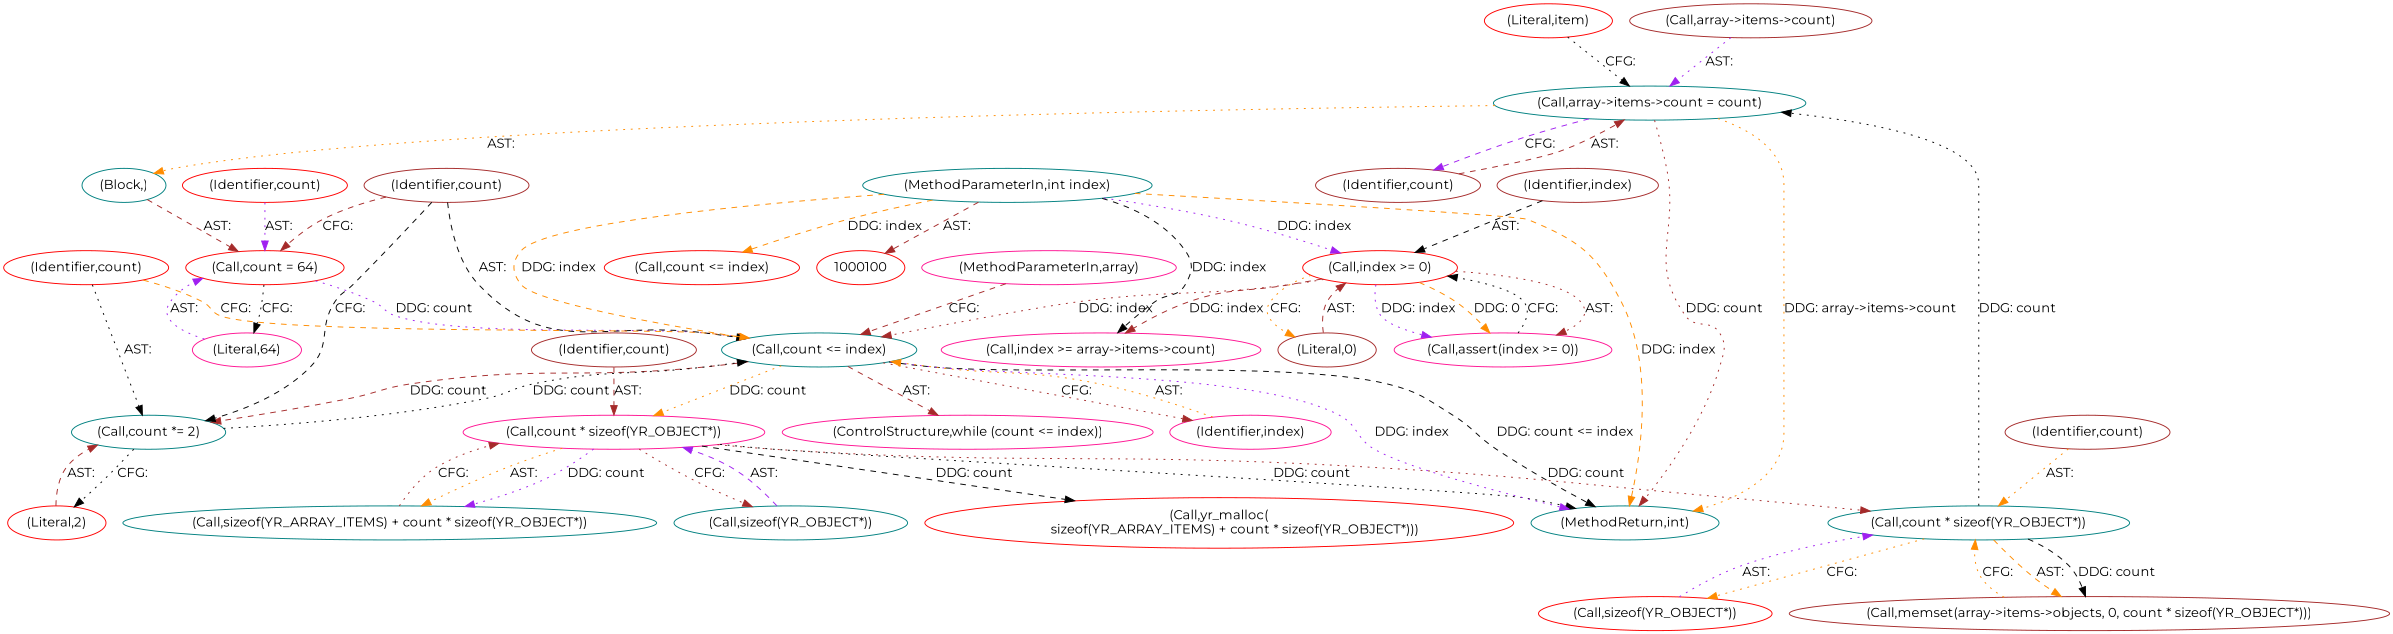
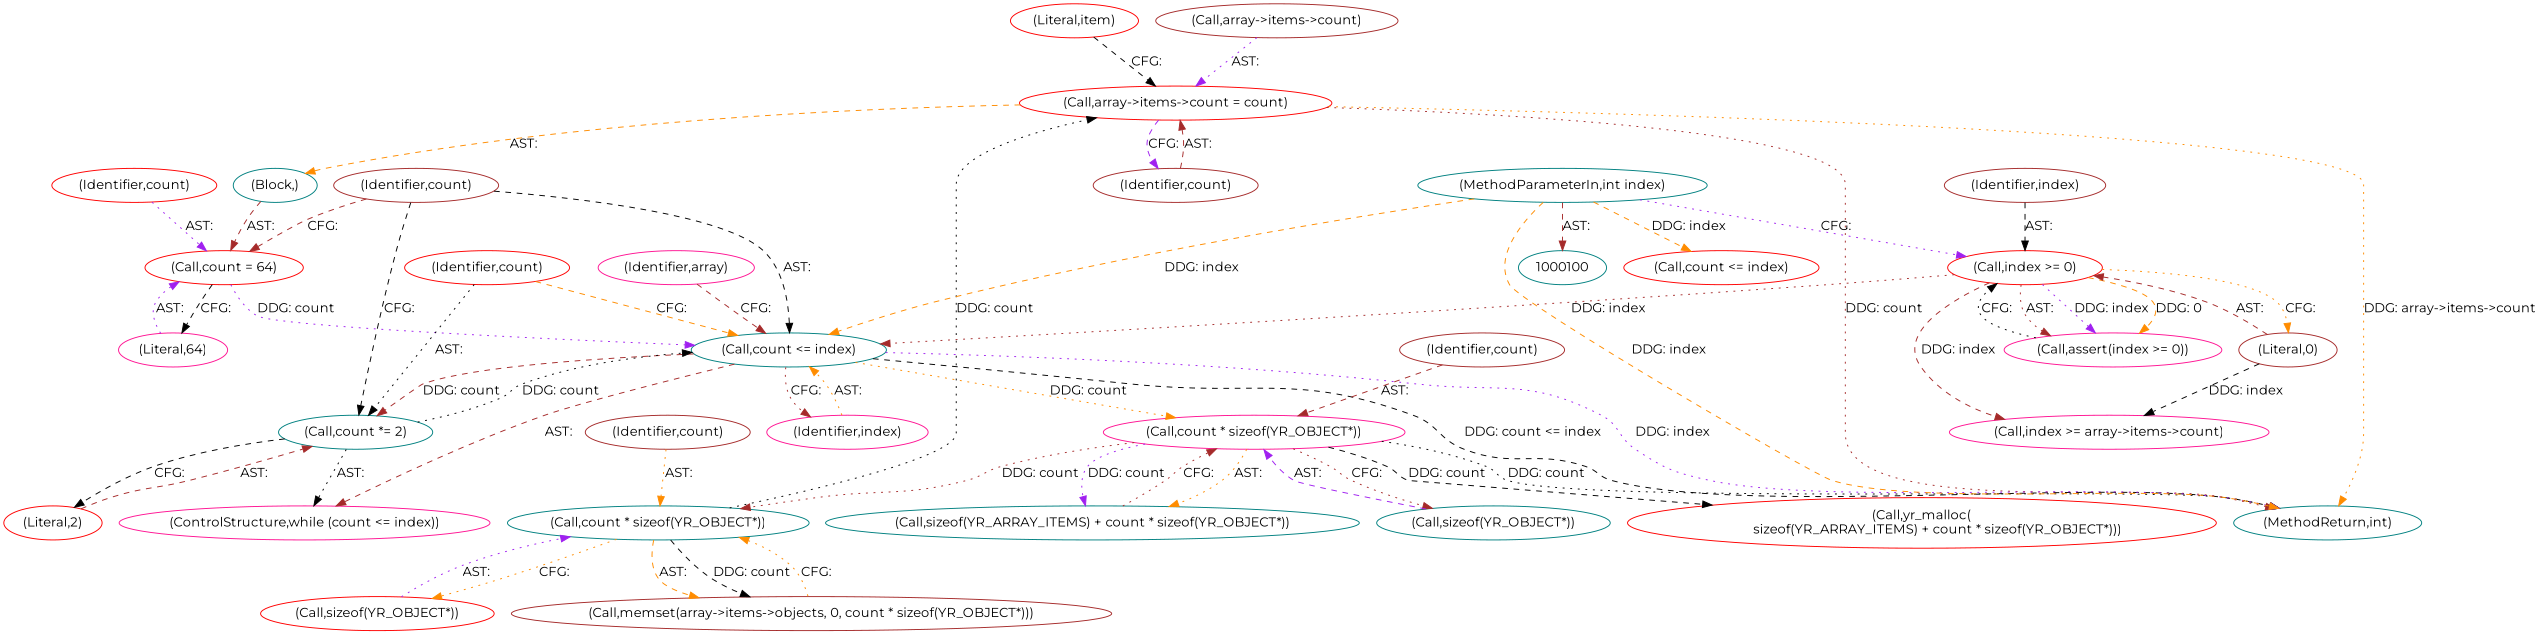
edge "(Literal,item)" -> "(Call,array->items->count = count)": style dotted -> dashed
node "(Call,array->items->count = count)": color teal -> red
edge "(Call,array->items->count = count)" -> "(Block,)": style dotted -> dashed
edge "(MethodParameterIn,int index)" -> "(Call,index >= 0)": label "DDG: index" -> "CFG: "
edge "(MethodParameterIn,int index)" -> "(Call,index >= array->items->count)": now "(Literal,0)" -> "(Call,index >= array->items->count)"
node "1000100": color red -> teal
node "(MethodParameterIn,array)": label "(MethodParameterIn,array)" -> "(Identifier,array)"
edge "(Call,count = 64)" -> "(Literal,64)": style dotted -> dashed
edge "(Call,count *= 2)" -> "(ControlStructure,while (count <= index))": added, label "AST:"
edge "(Call,count *= 2)" -> "(Literal,2)": style dotted -> dashed
